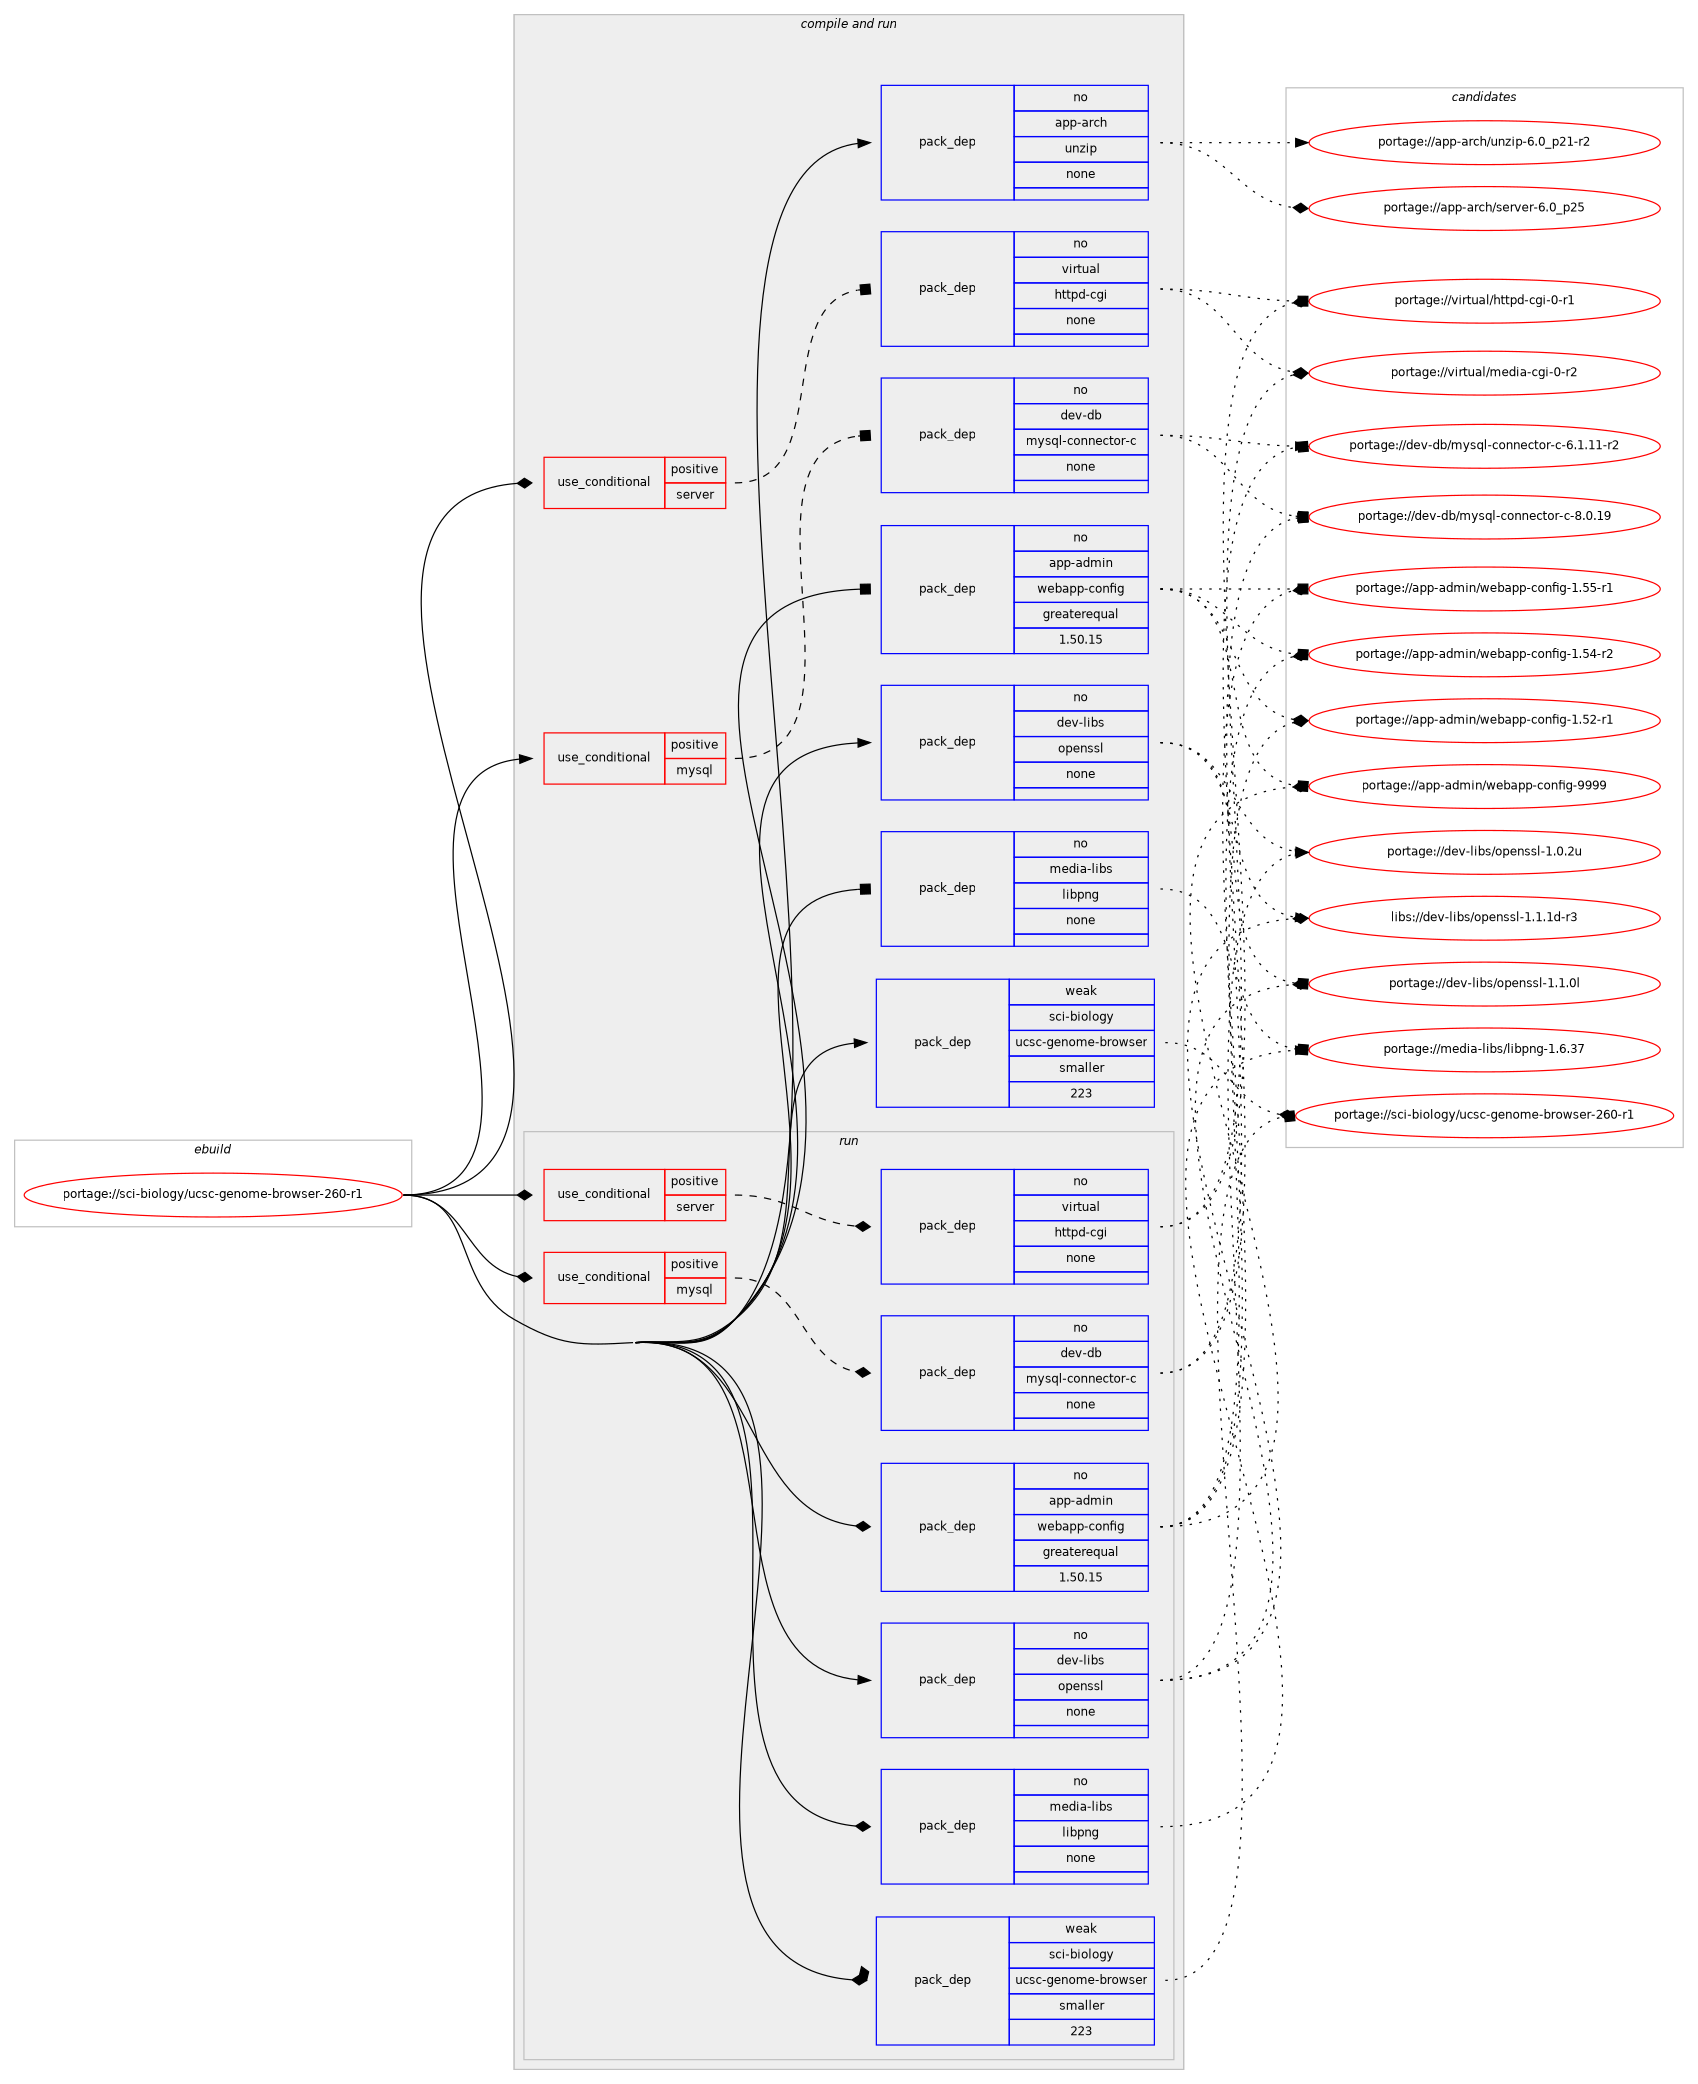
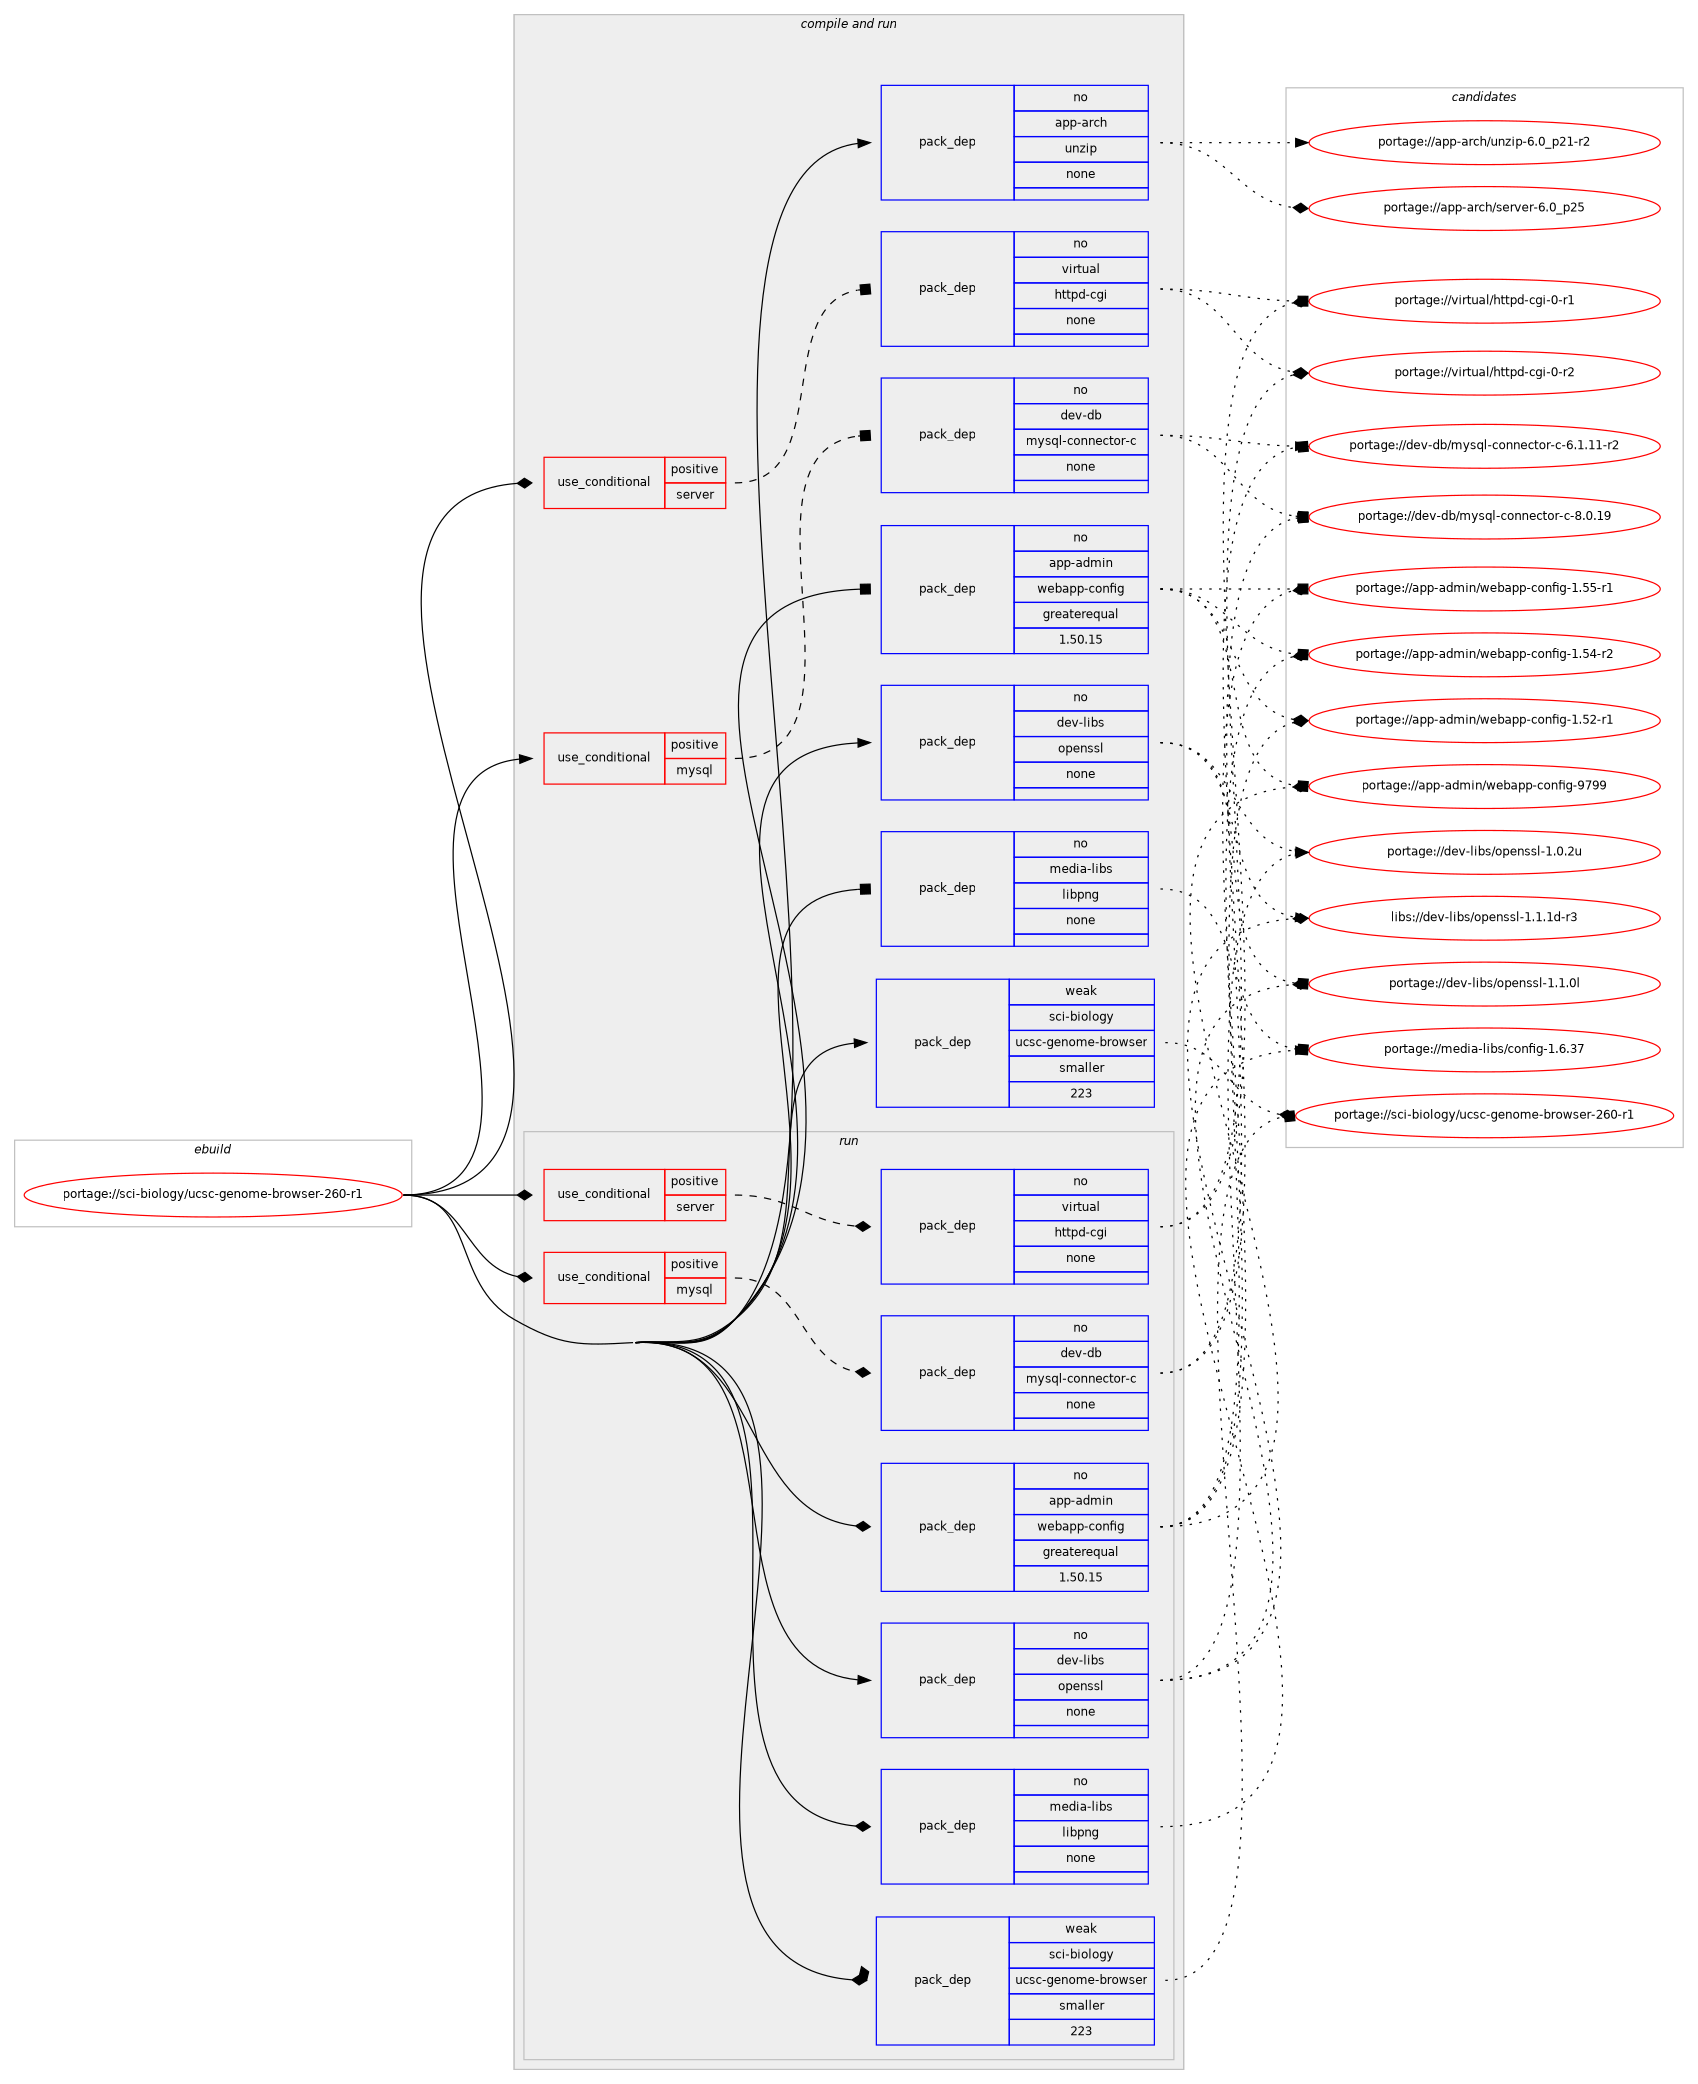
node "portage://virtual/media-cgi-0-r2": label "portage://virtual/media-cgi-0-r2" -> "portage://virtual/httpd-cgi-0-r2"
node "portage://app-admin/webapp-config-9999": label "portage://app-admin/webapp-config-9999" -> "portage://app-admin/webapp-config-9799"
node "portage://media-libs/libpng-1.6.37": label "portage://media-libs/libpng-1.6.37" -> "portage://media-libs/config-1.6.37"
